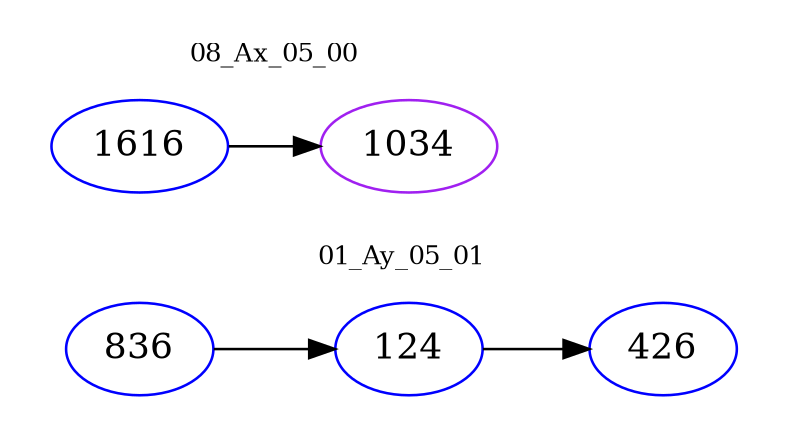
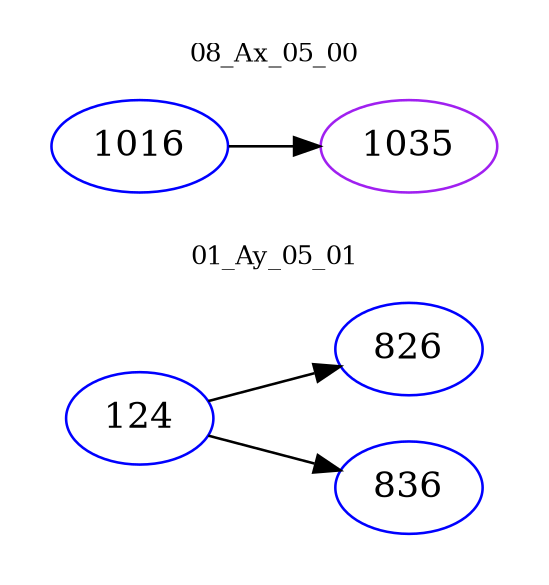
node "1616": label "1616" -> "1016"
node "1034": label "1034" -> "1035"
edge "836" -> "124": reversed
node "426": label "426" -> "826"
